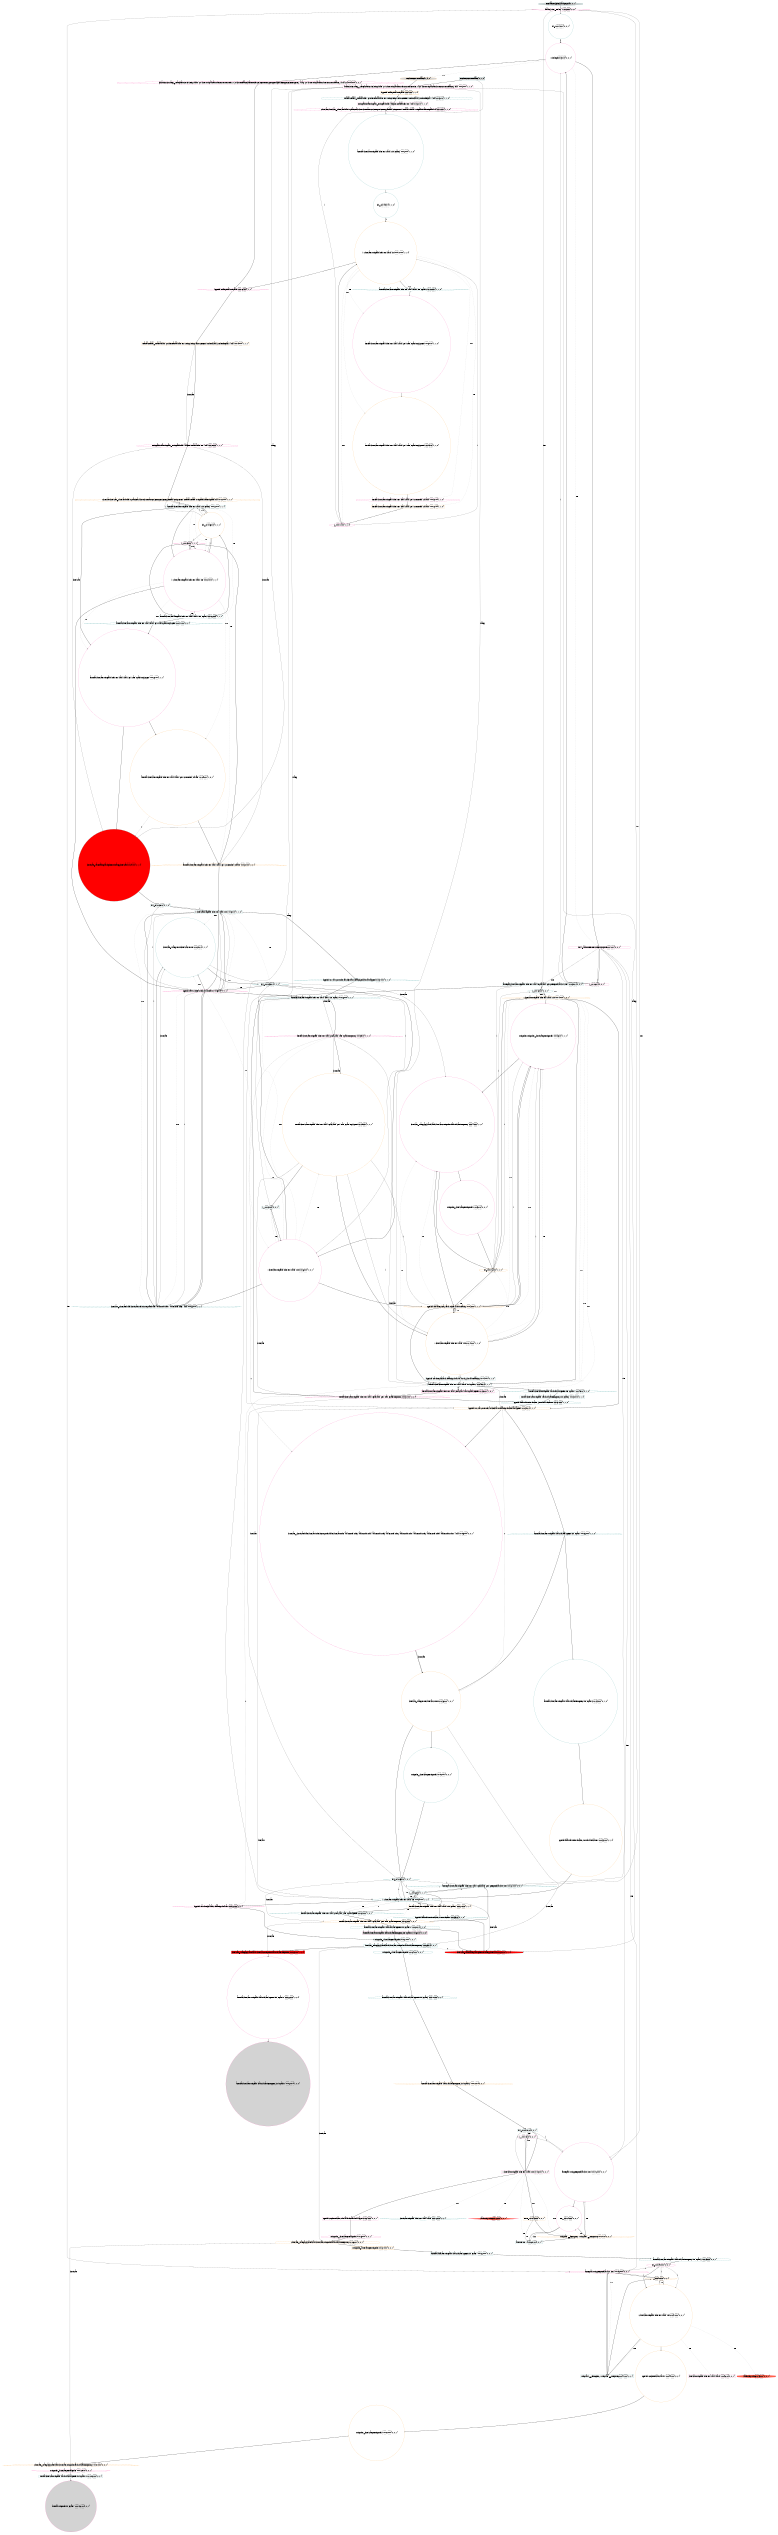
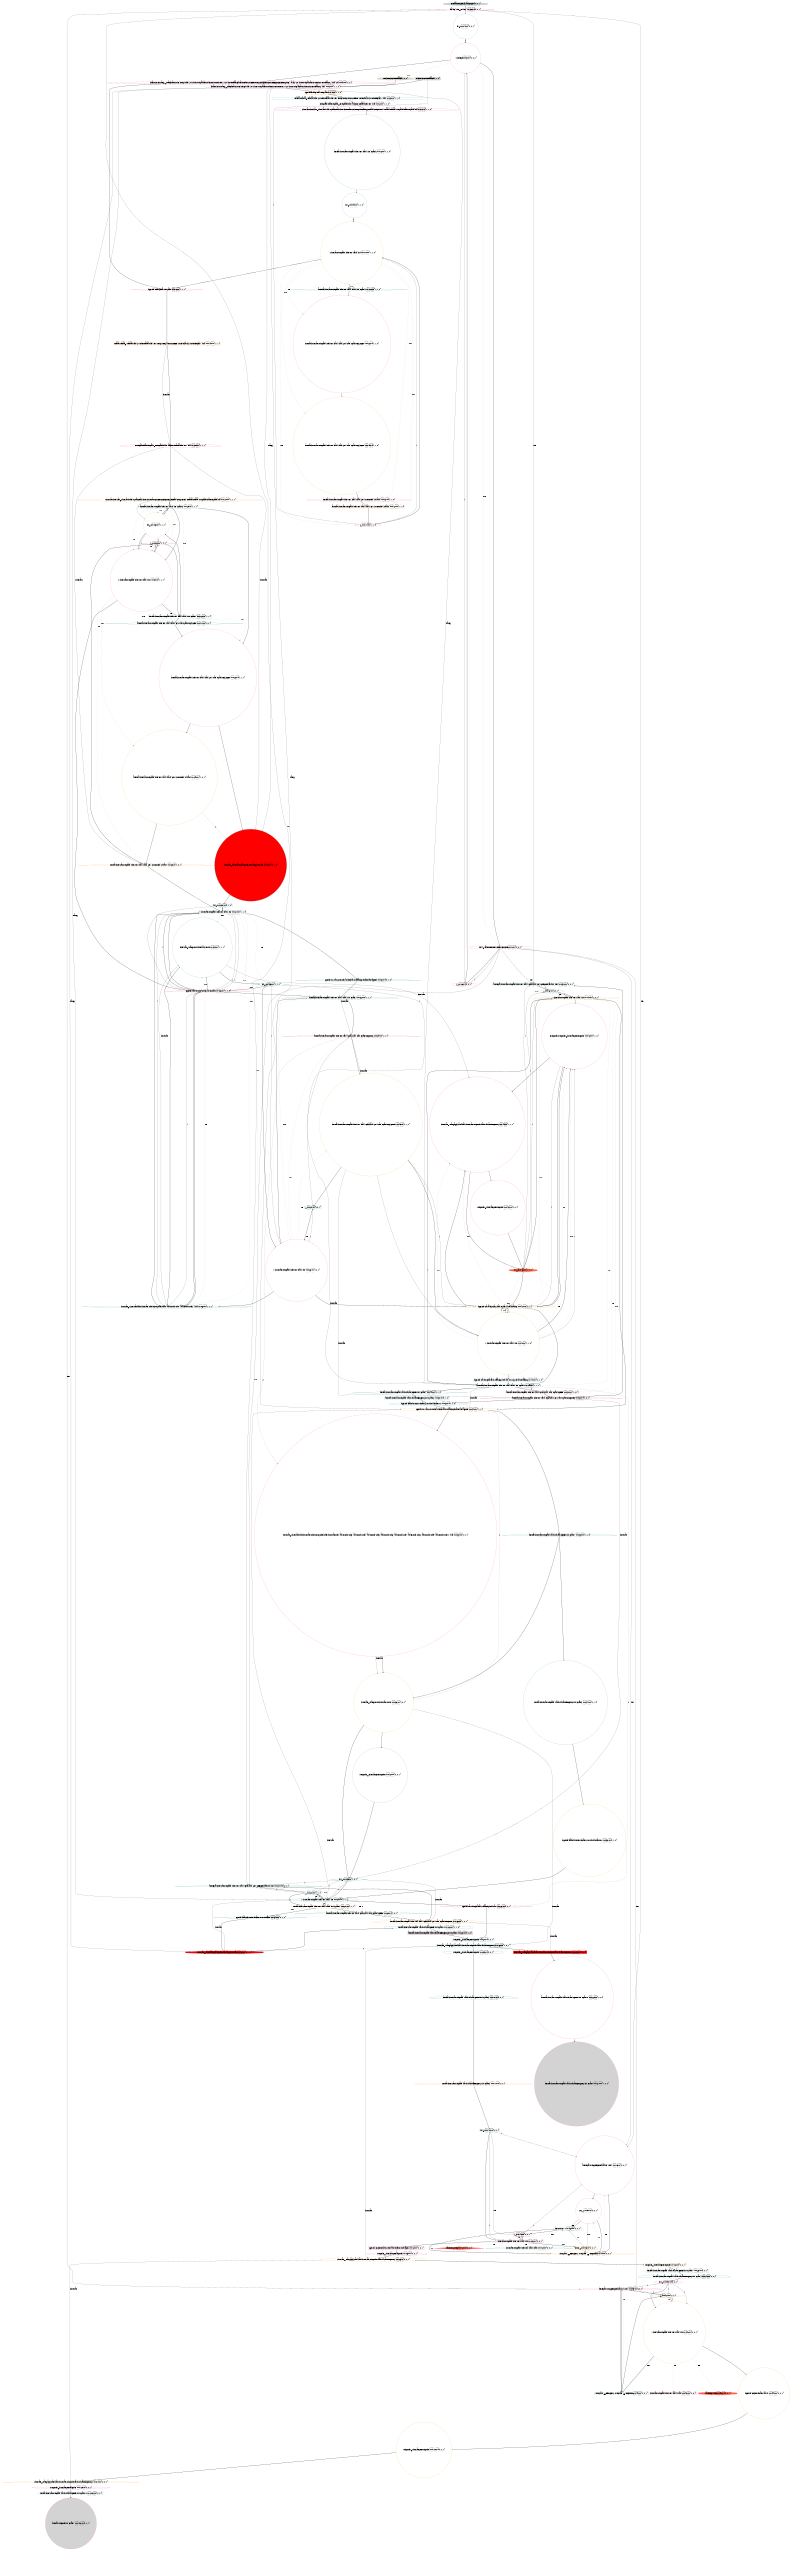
edge "i++@@@37@@@['0', '0', '1']" -> "int i = 0@@@35@@@['1', '1', '1']": reversed
node "int i = 0@@@46@@@['1', '1', '1']": fillcolor white -> tomato
edge "assertTrue(num > 0)@@@82@@@['0', '0', '1']" -> "i++@@@74@@@['0', '0', '1']": added
edge "int num = 0@@@75@@@['0', '0', '1']" -> "num++@@@79@@@['0', '0', '1']": added, label "num"
